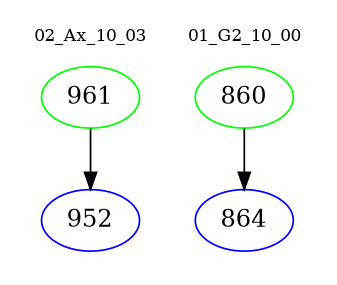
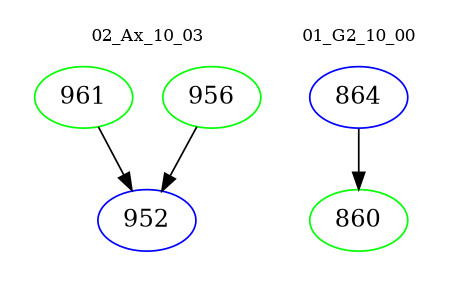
node "956": added
edge "860" -> "864": reversed
